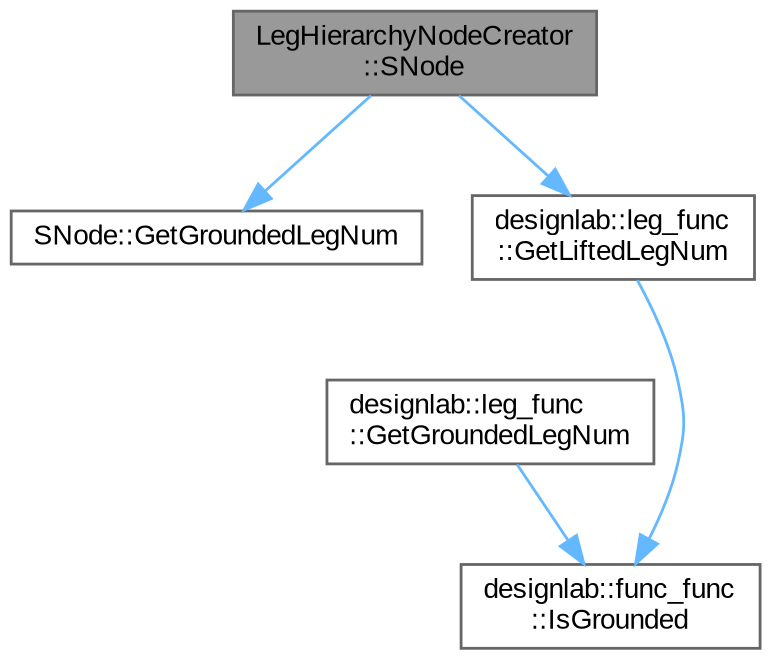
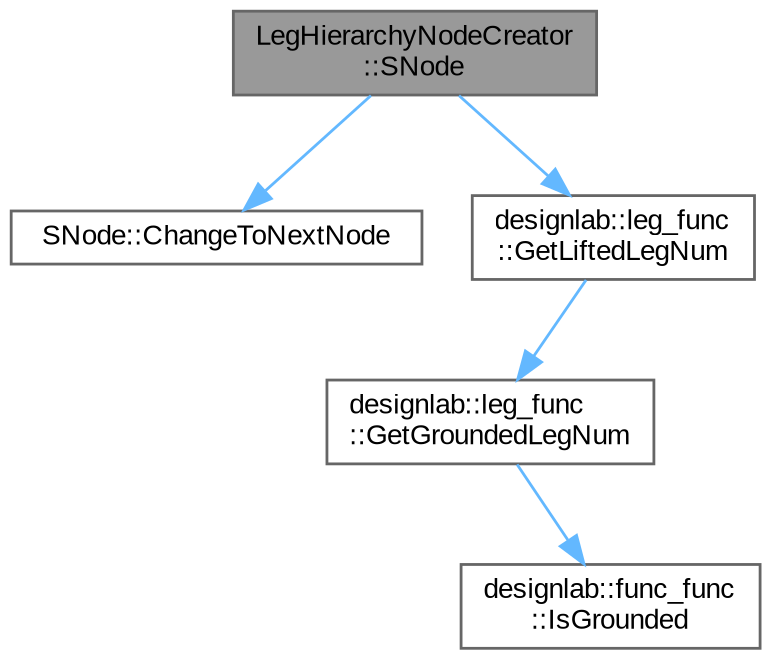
node "SNode::GetGroundedLegNum": label "SNode::GetGroundedLegNum" -> "SNode::ChangeToNextNode"
edge "designlab::leg_func ::GetLiftedLegNum" -> "designlab::func_func ::IsGrounded": now "designlab::leg_func ::GetLiftedLegNum" -> "designlab::leg_func ::GetGroundedLegNum"
